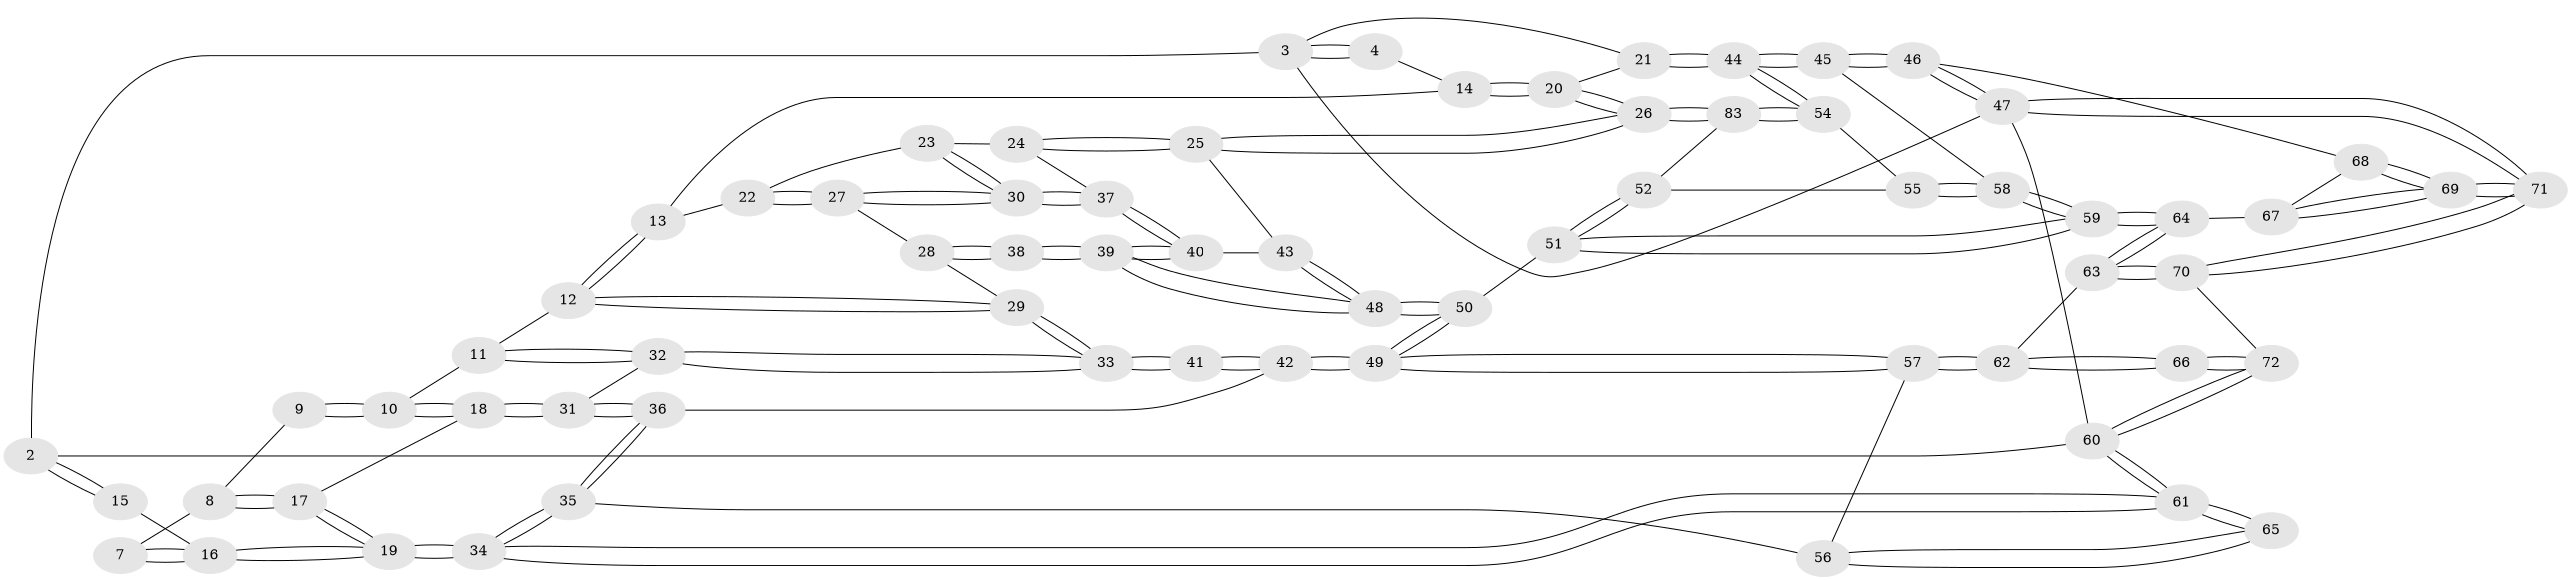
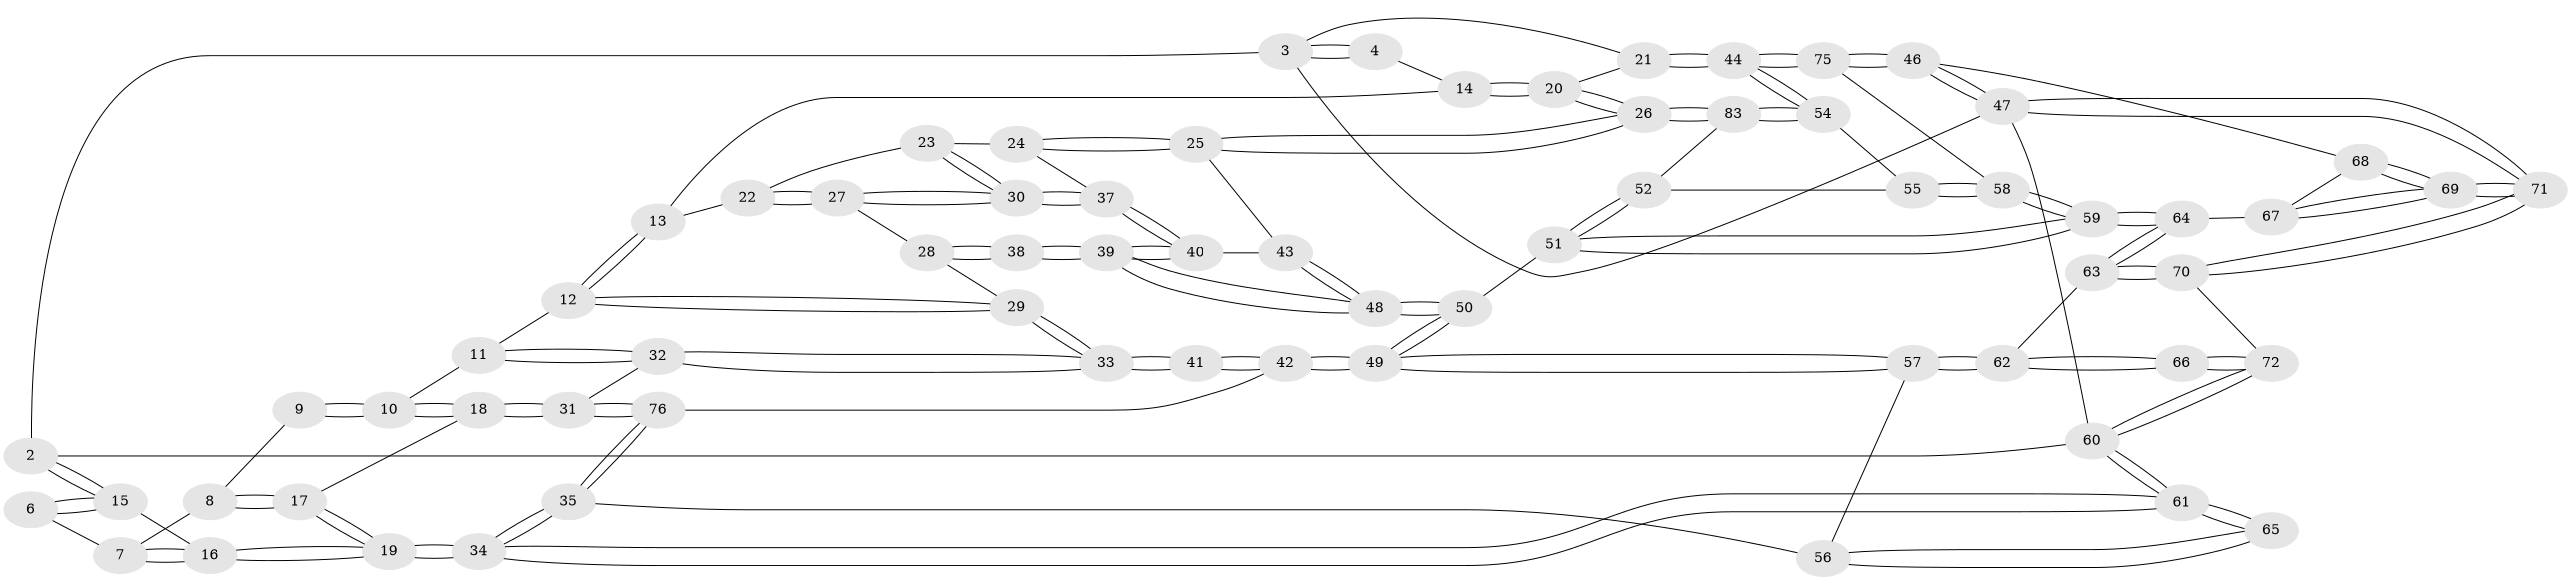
node "45": label "45" -> "75"
node "36": label "36" -> "76"
node "6": added
